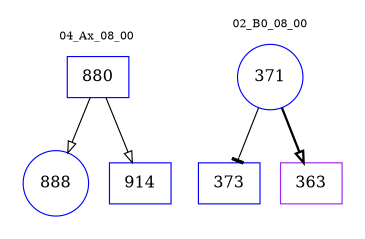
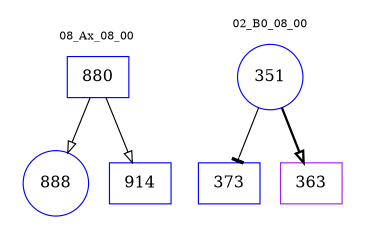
cluster "04_Ax_08_00": label "04_Ax_08_00" -> "08_Ax_08_00"
node "371": label "371" -> "351"
